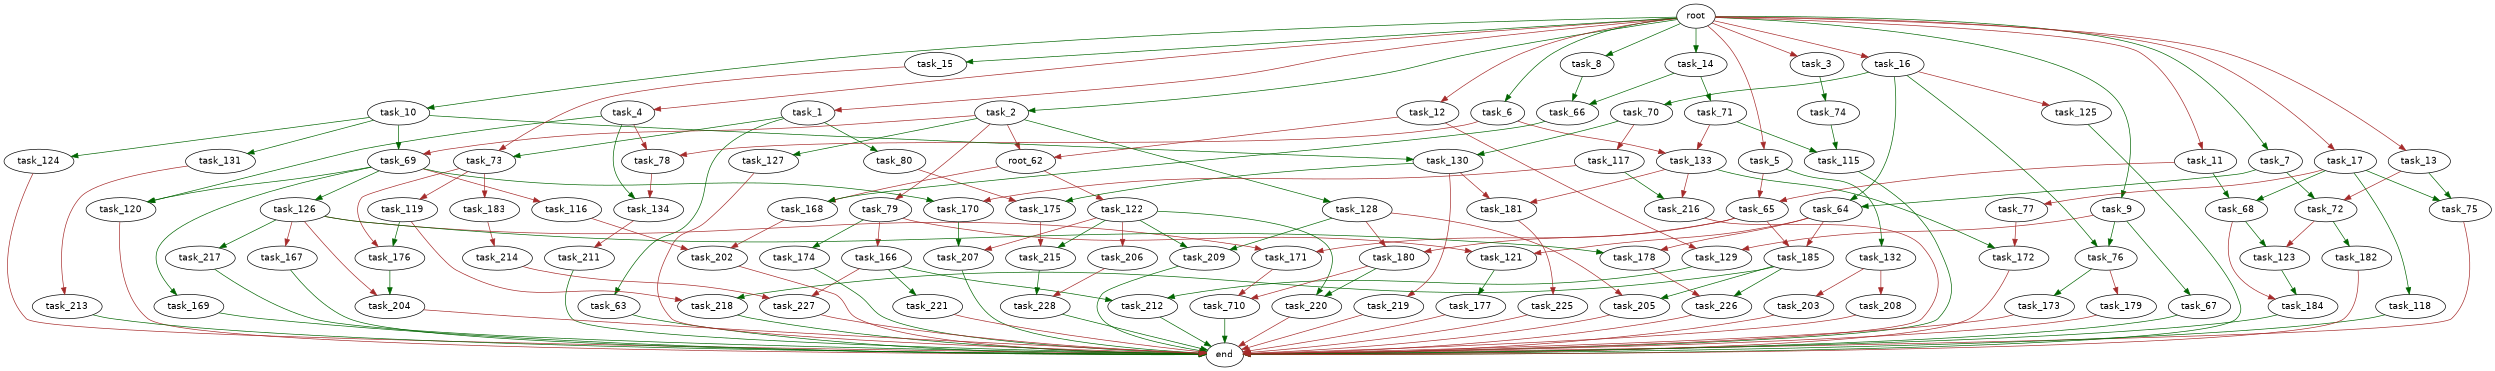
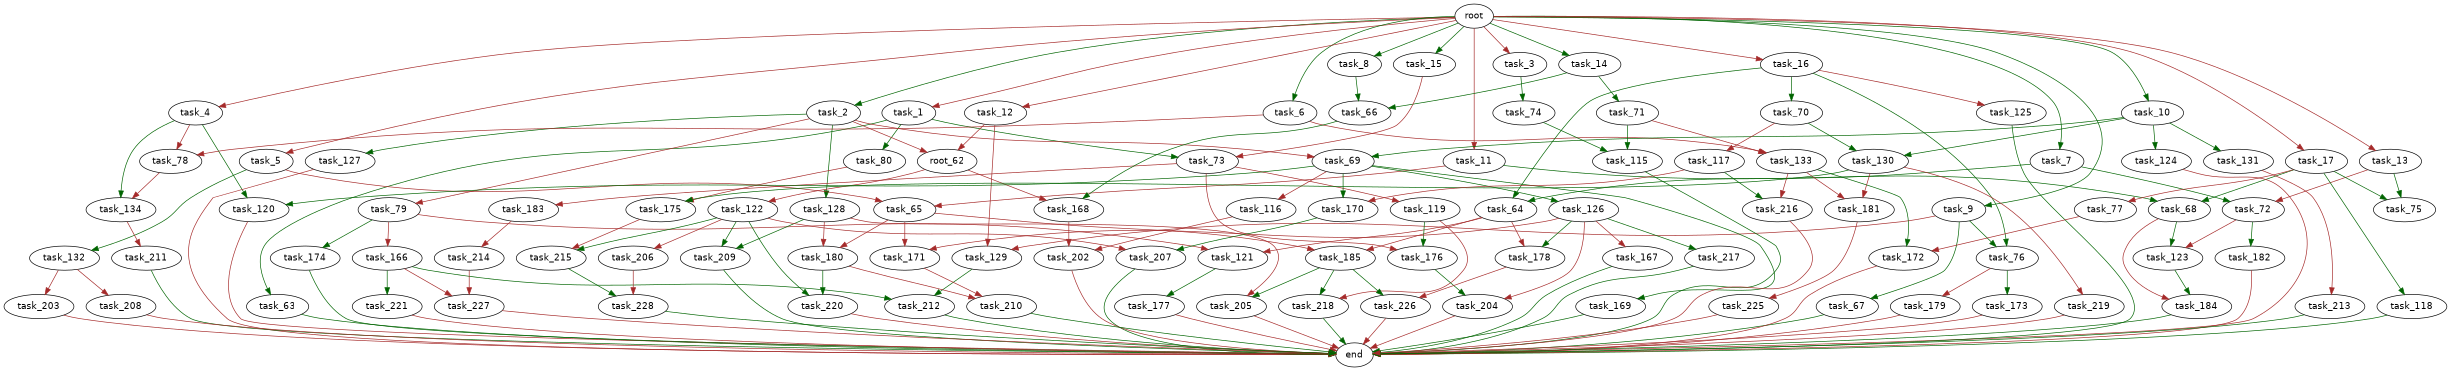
node "task_710": label "task_710" -> "task_210"
edge "task_75" -> "end": removed
